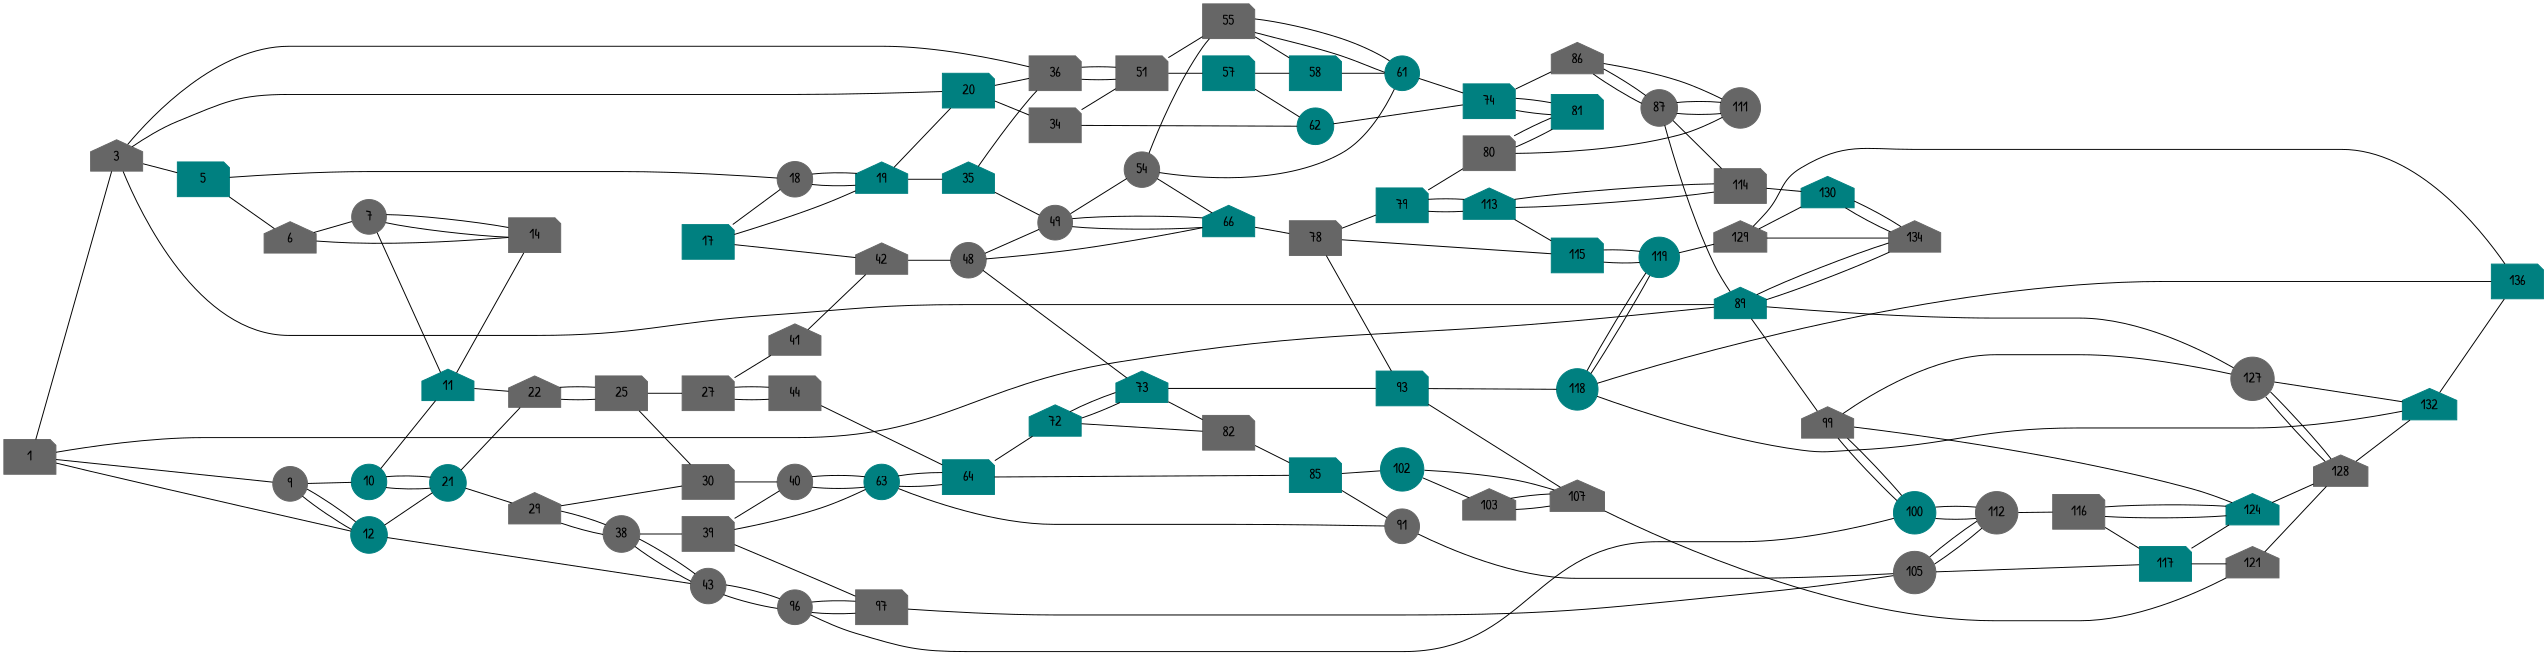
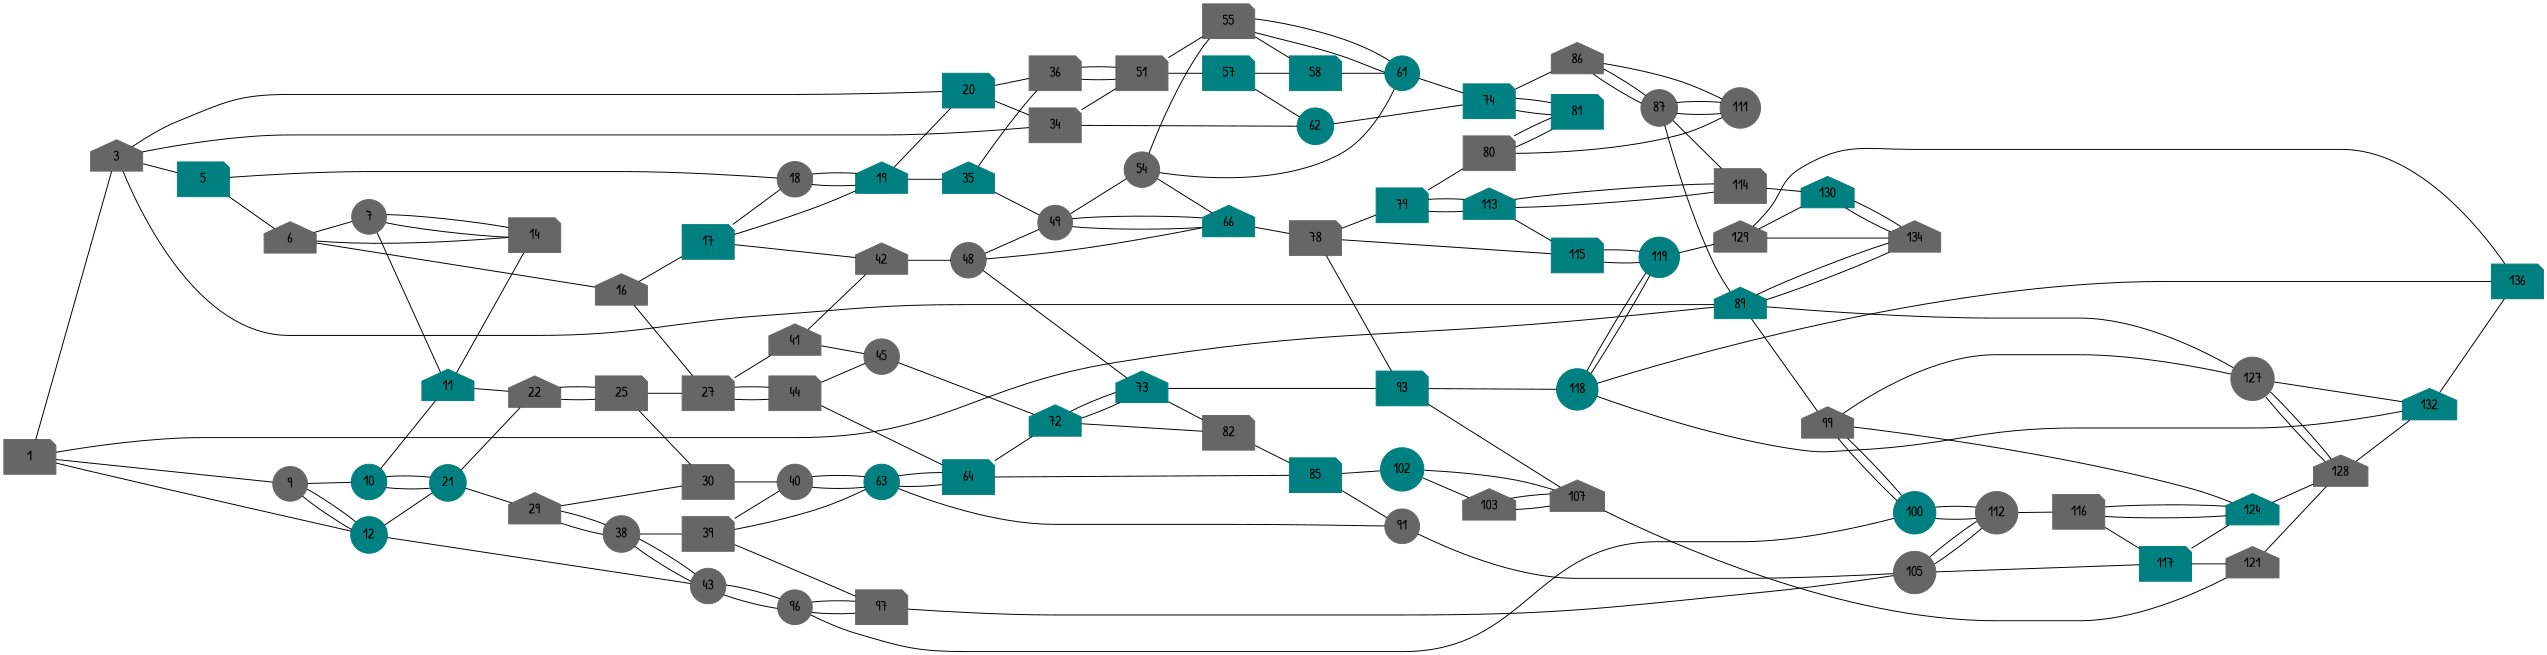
edge "36" -- "3": now "34" -- "3"
node "16": added
node "45": added
